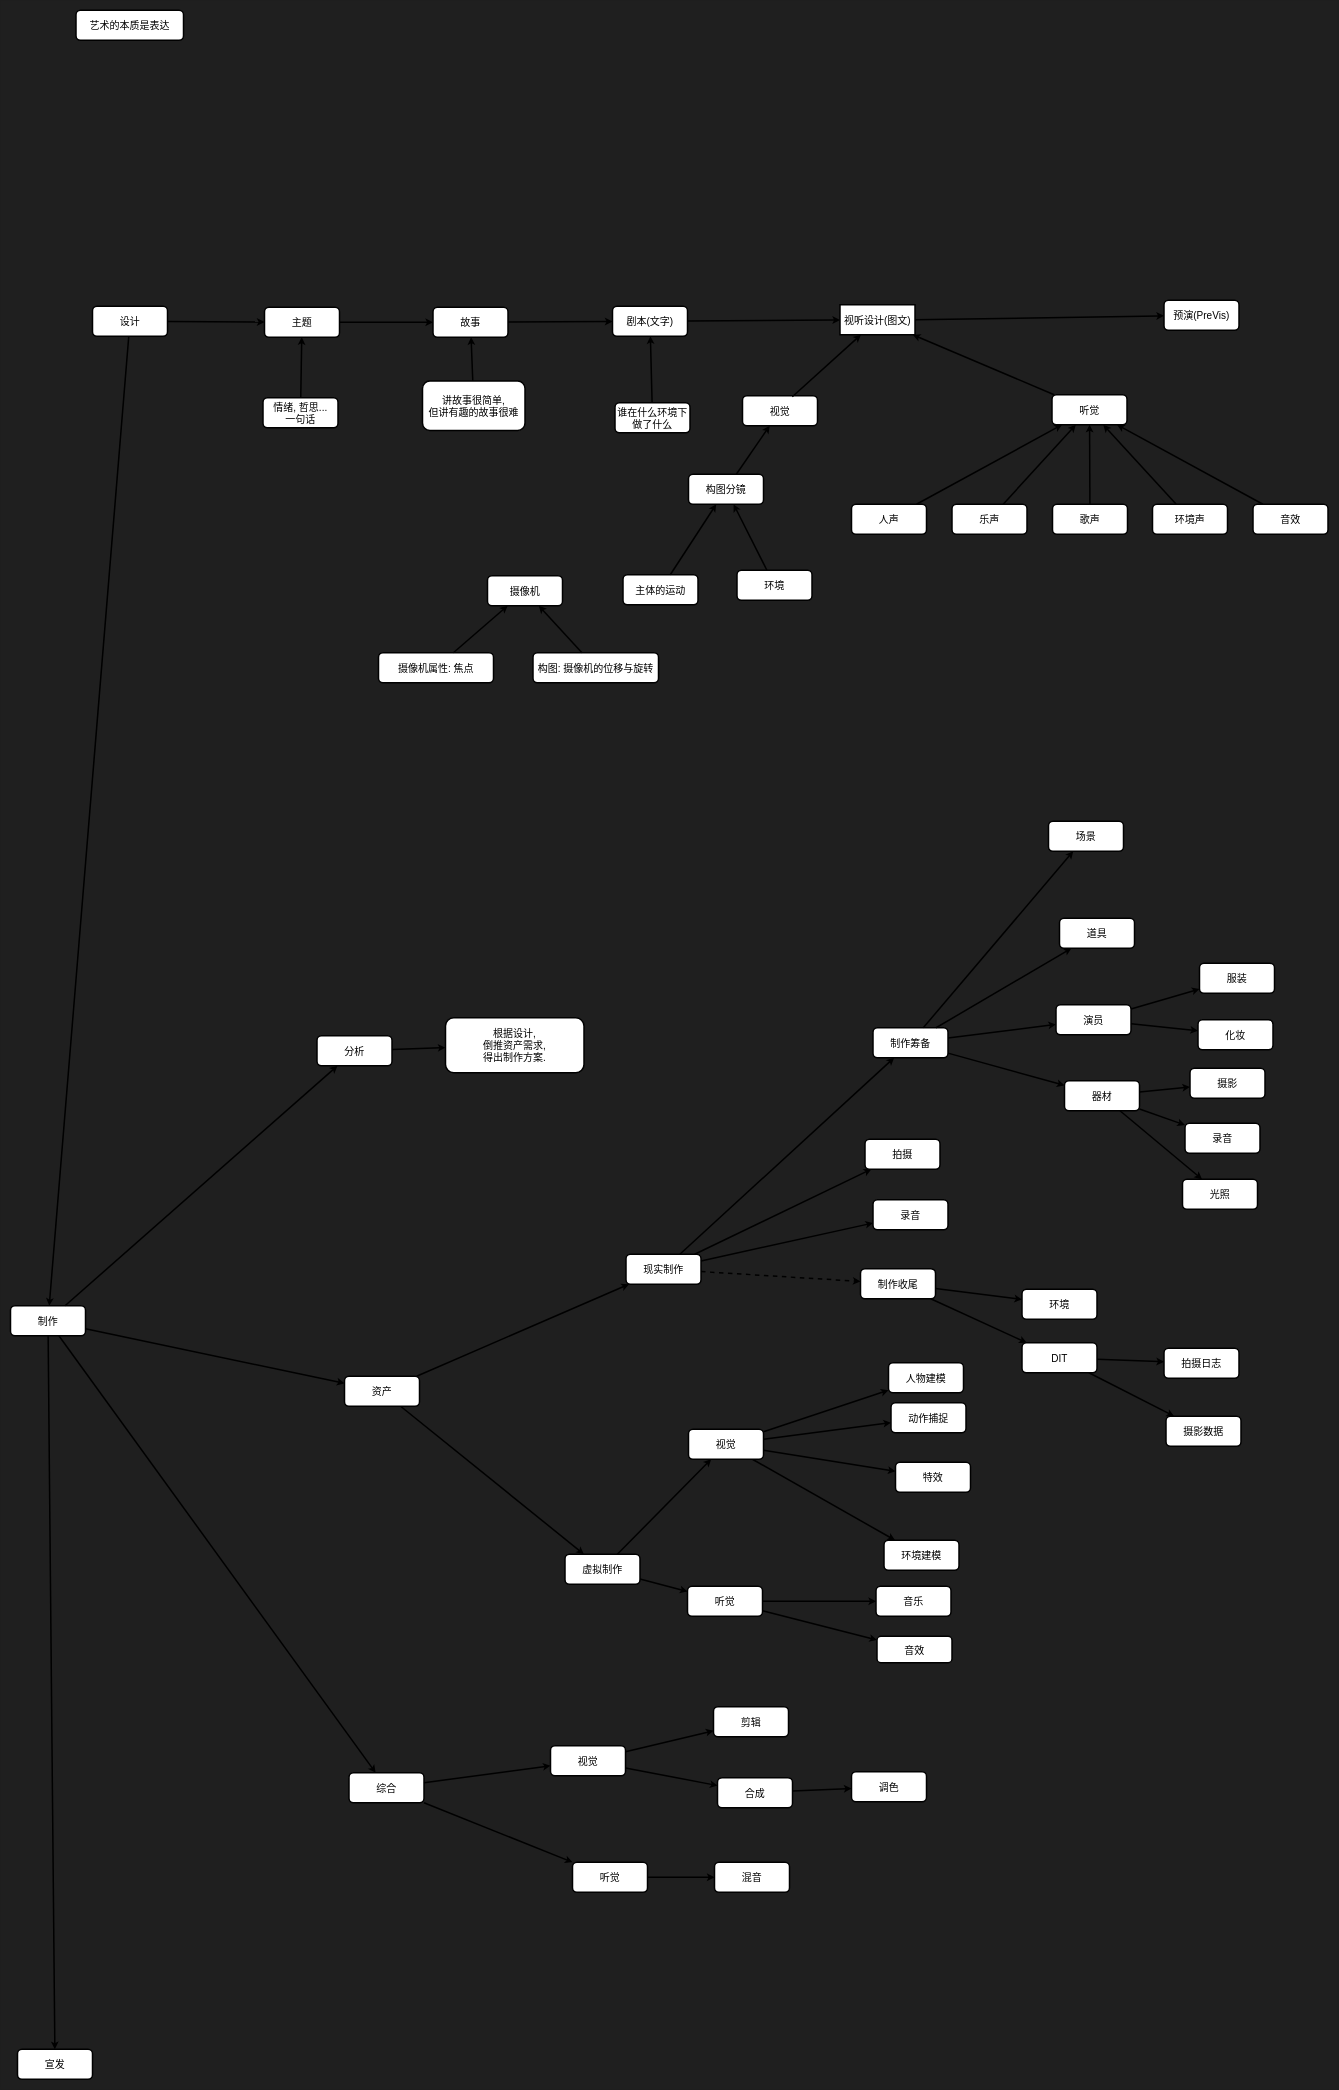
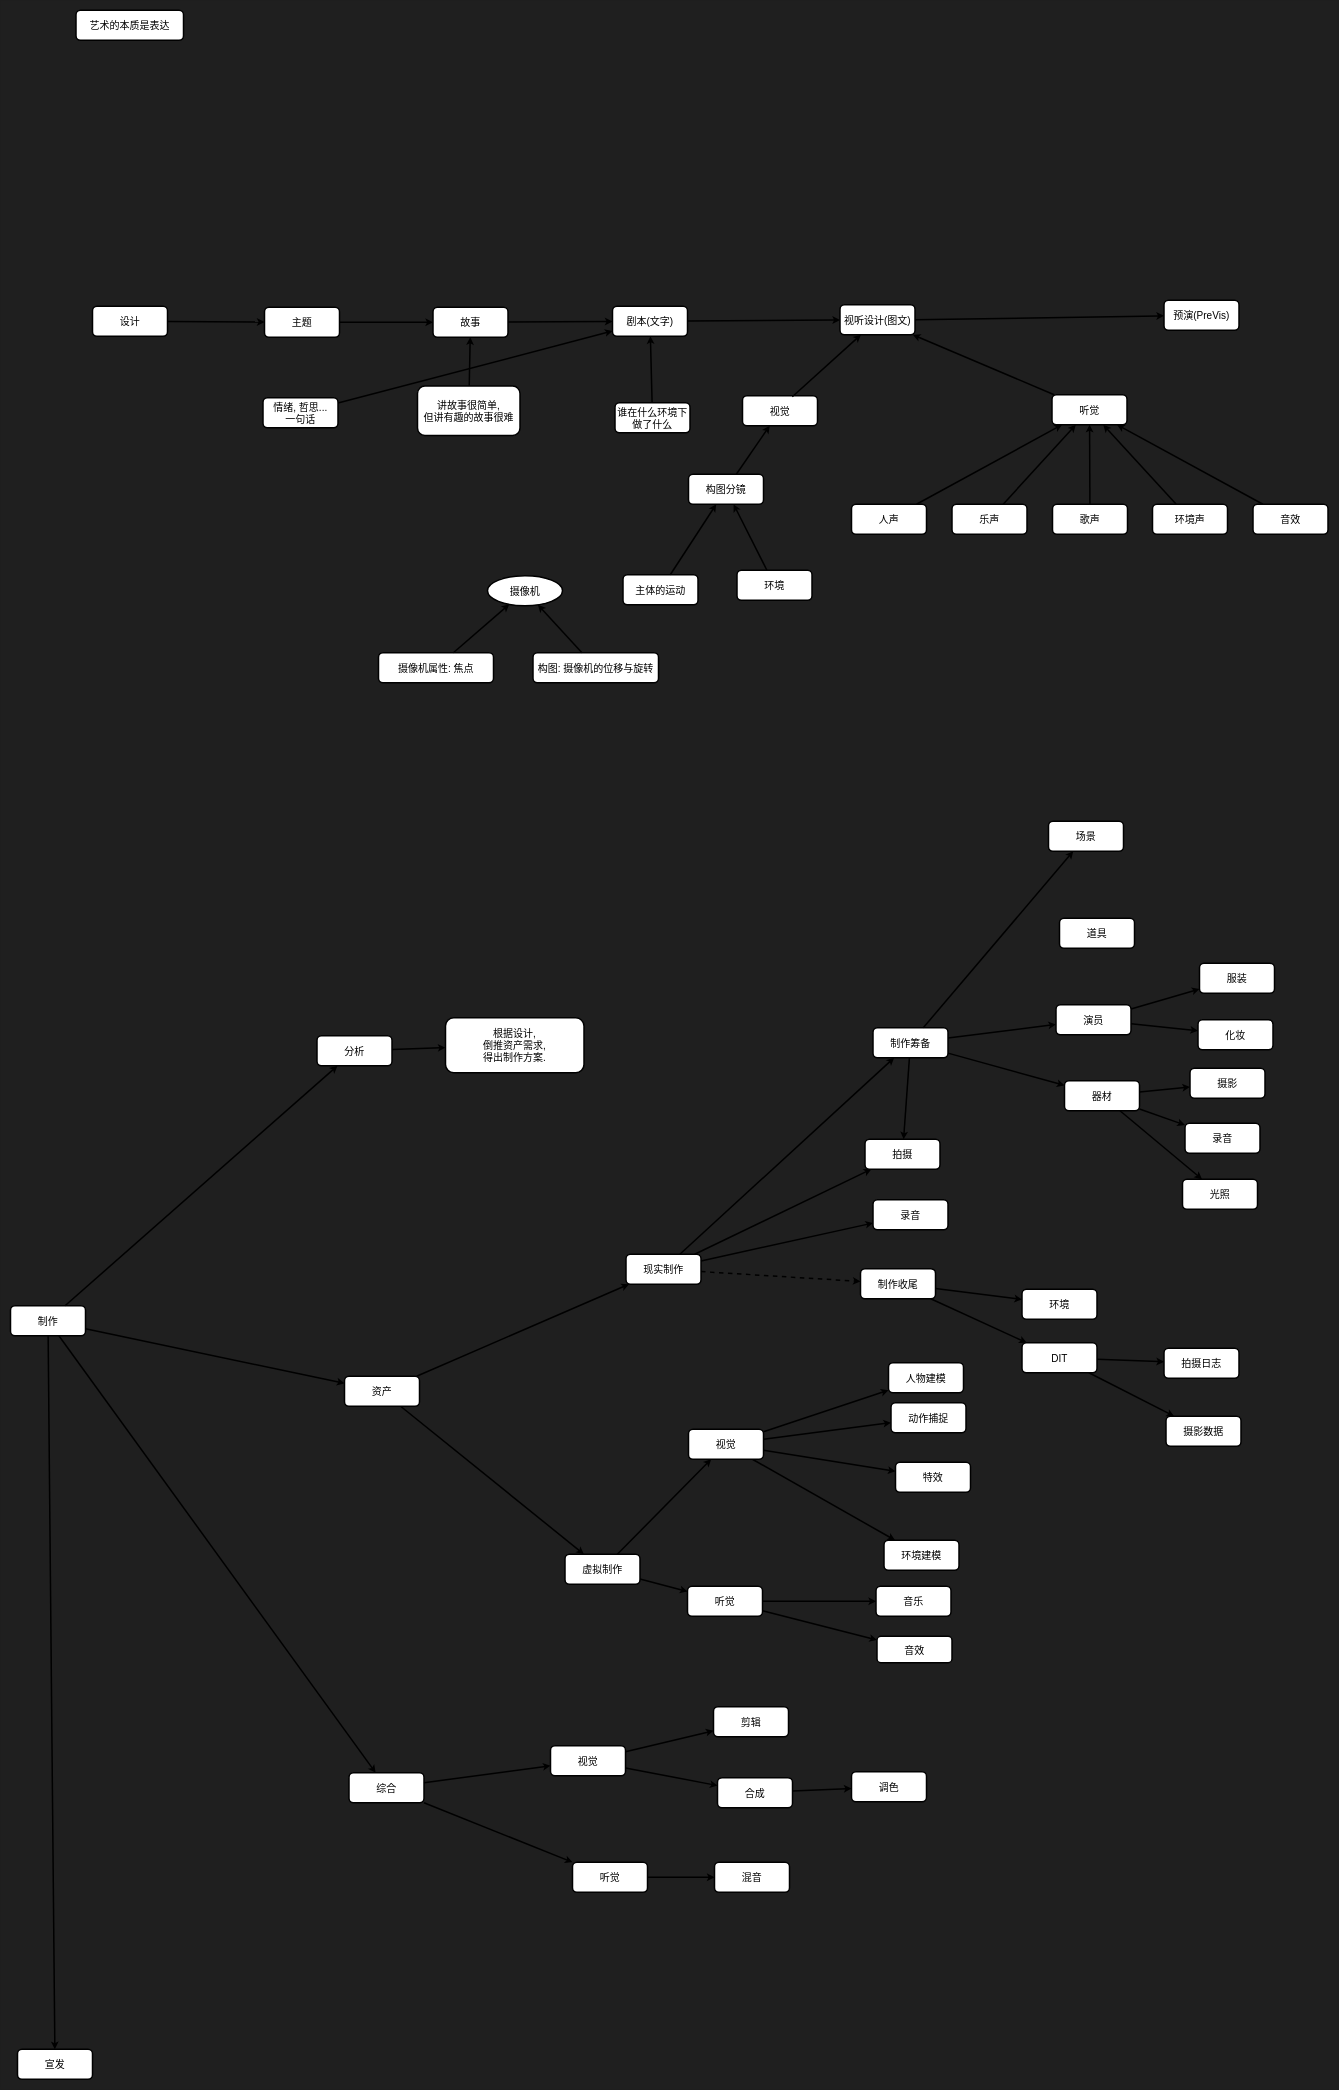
node "视听设计(图文)": shape rectangle -> rounded rectangle
edge "情绪, 哲思... 一句话" -> "主题": now "情绪, 哲思... 一句话" -> "剧本(文字)"
node "讲故事很简单, 但讲有趣的故事很难": moved (474, 406) -> (469, 411)
node "摄像机": shape rounded rectangle -> ellipse
edge "设计" -> "制作": removed
edge "制作筹备" -> "道具": now "制作筹备" -> "拍摄"
